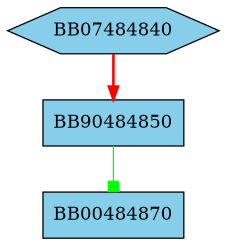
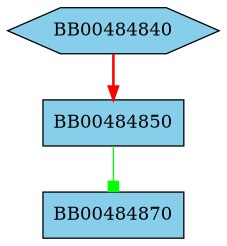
node "BB07484840": label "BB07484840" -> "BB00484840"
node "BB90484850": label "BB90484850" -> "BB00484850"
